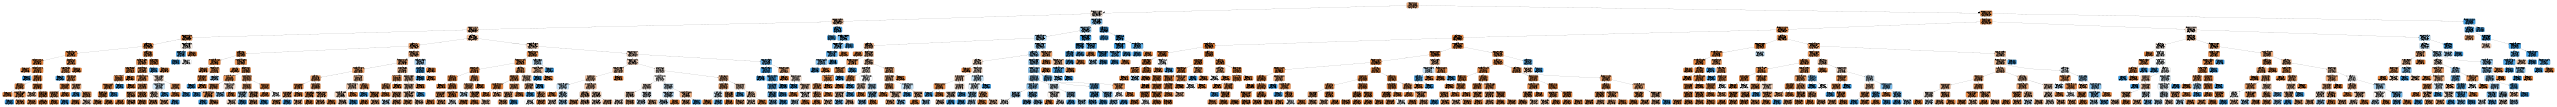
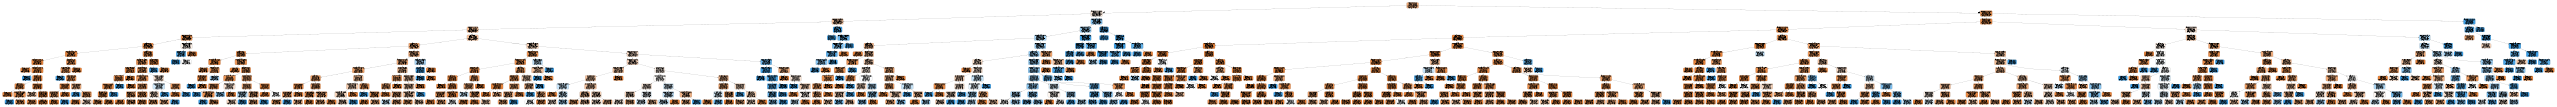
node "entropy = 0.912": added
node "entropy = 0.938": text "class = over 50K" -> "class = native 50K"
